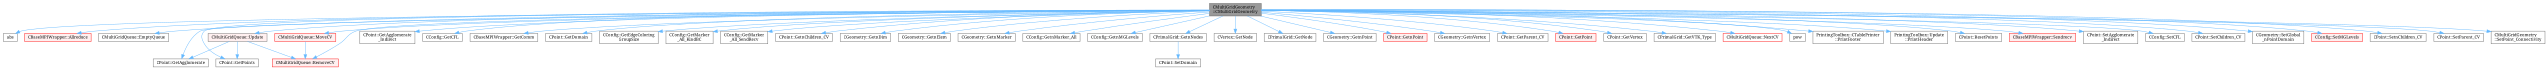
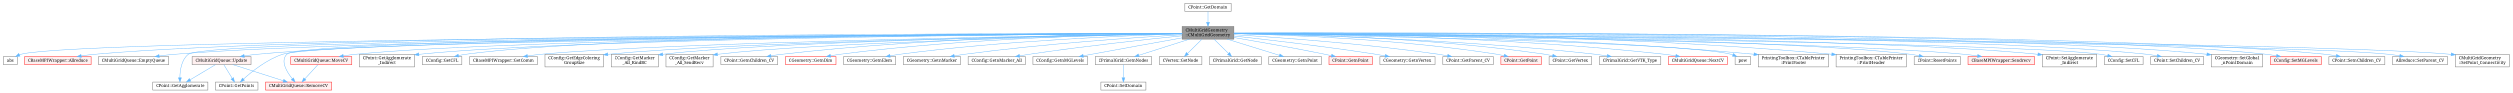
edge "CMultiGridGeometry ::CMultiGridGeometry" -> "CPoint::GetDomain": reversed
node "CGeometry::GetnDim": color grey40 -> red
node "PrintingToolbox::Update ::PrintHeader": label "PrintingToolbox::Update ::PrintHeader" -> "PrintingToolbox::CTablePrinter ::PrintHeader"
node "CPoint::SetParent_CV": label "CPoint::SetParent_CV" -> "Allreduce::SetParent_CV"
